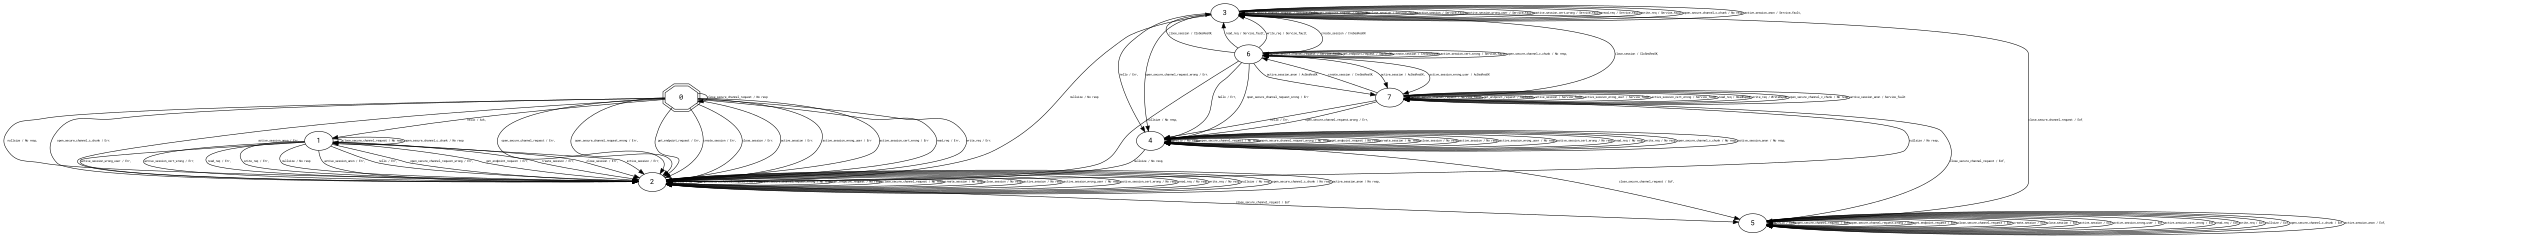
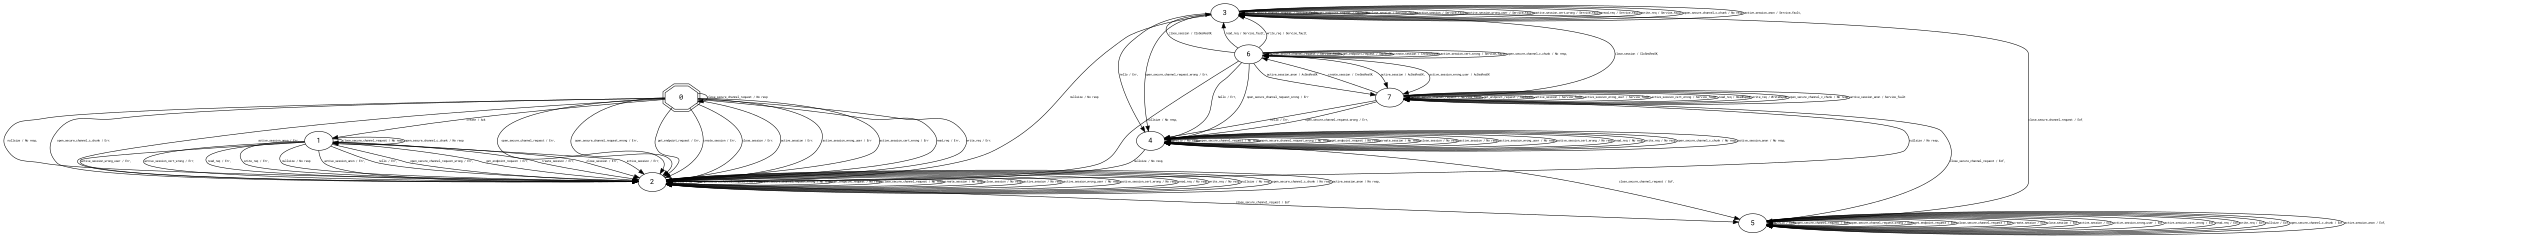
edge "3" -> "6": removed, label "create_session / CreSesResOK,"
edge "0" -> "1": label "hello / Ack," -> "create / Ack,"
